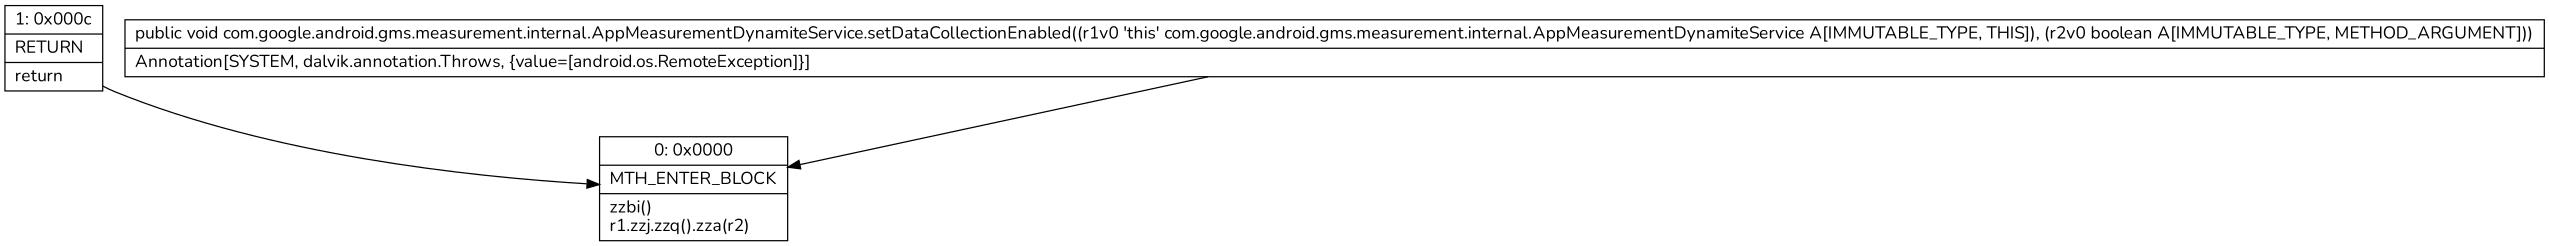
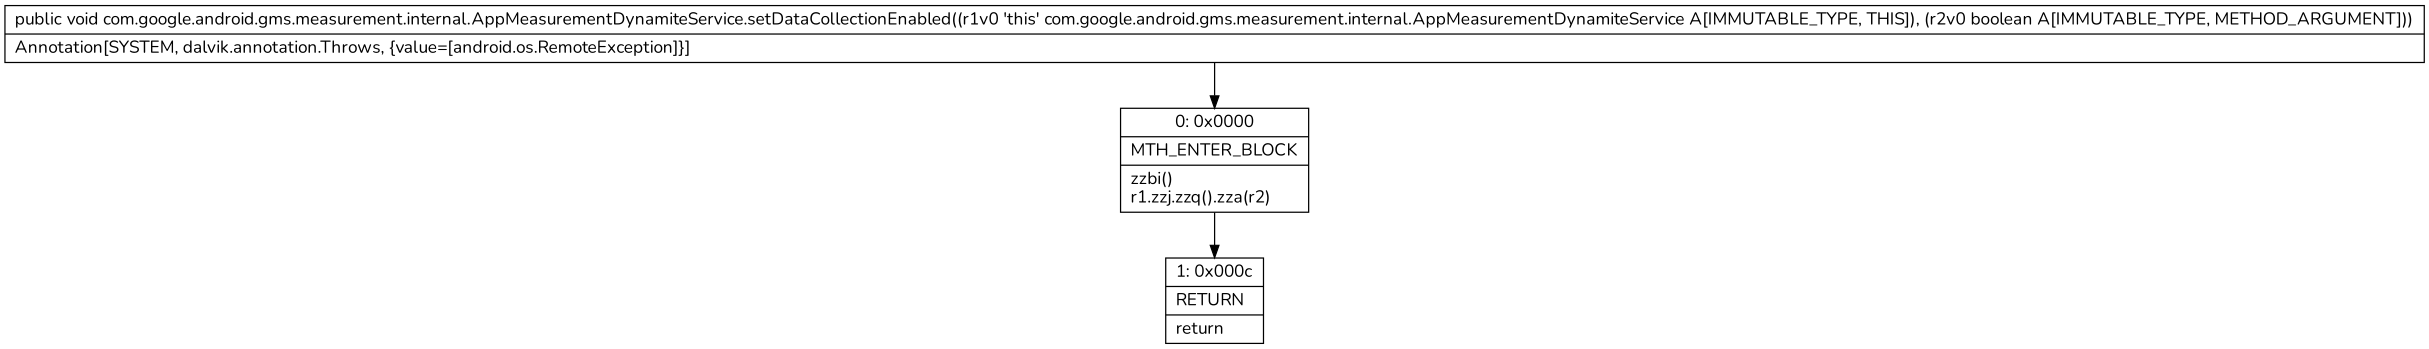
edge "1: 0x000c" -> "0: 0x0000": reversed
